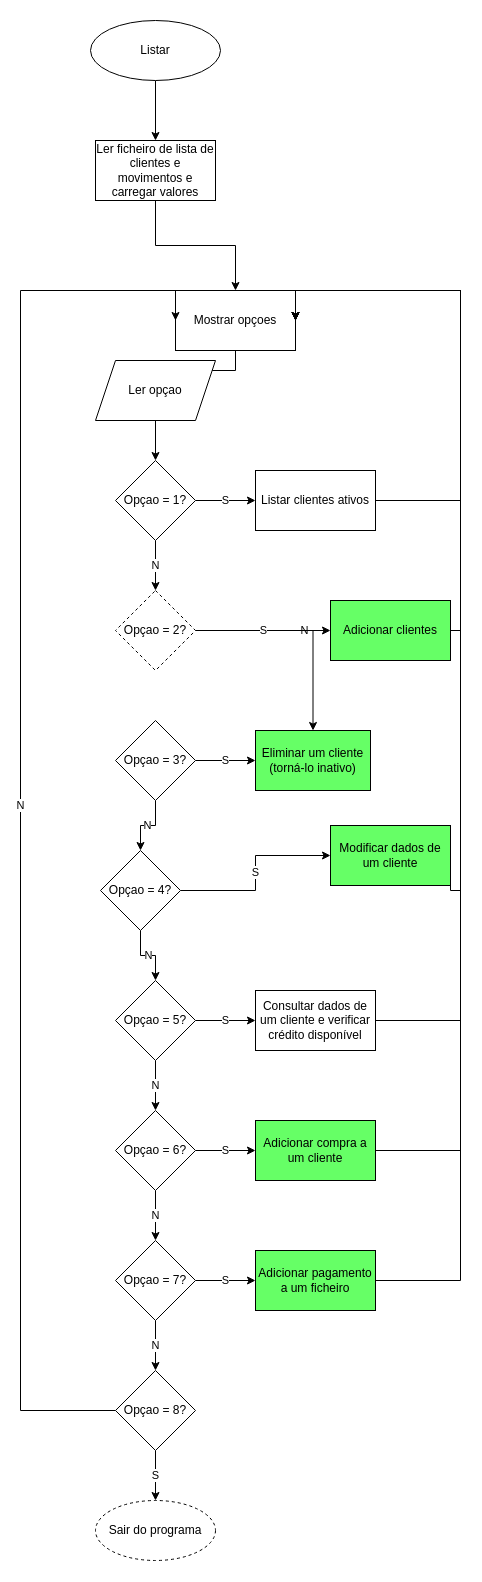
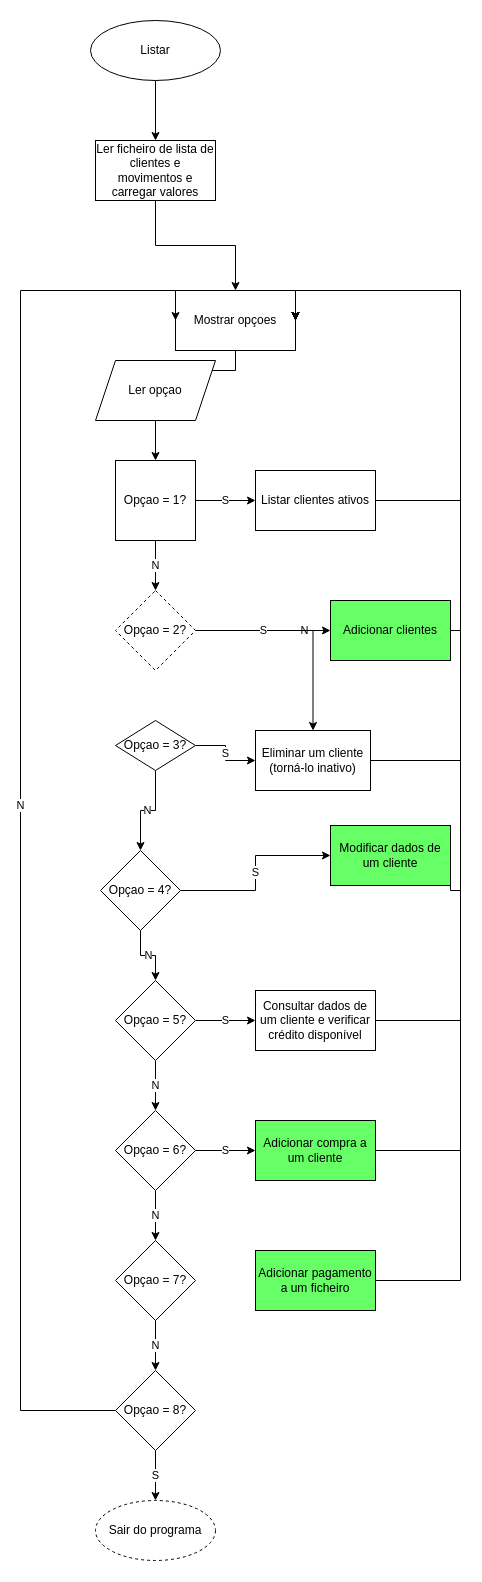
node "Opçao = 1?": shape diamond -> rectangle
node "Opçao = 3?": size 80x80 -> 80x50
node "Eliminar um cliente (torná-lo inativo)": fillcolor #66ff66 -> #ffffff
edge "Eliminar um cliente (torná-lo inativo)" -> "Mostrar opçoes": added
edge "Opçao = 7?" -> "Adicionar pagamento a um ficheiro": removed, label "S"
